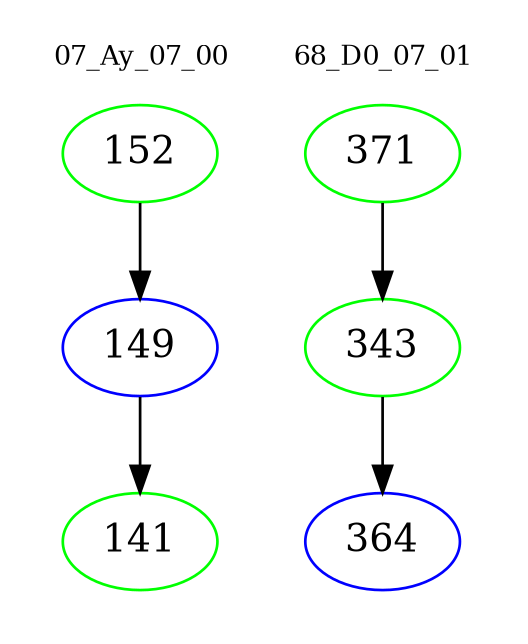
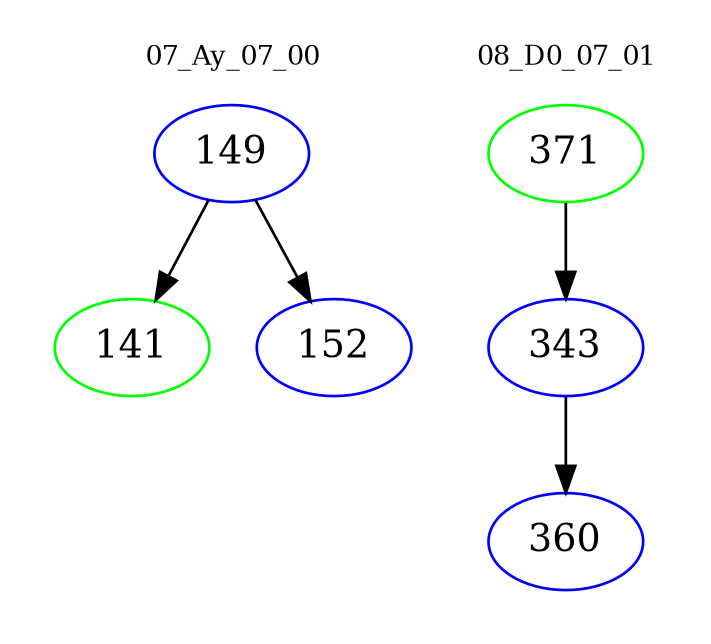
cluster "68_D0_07_01": label "68_D0_07_01" -> "08_D0_07_01"
node "152": color green -> blue
edge "152" -> "149": reversed
node "343": color green -> blue
node "364": label "364" -> "360"
